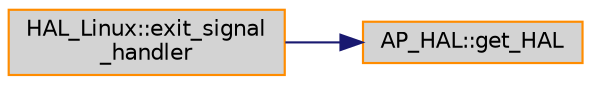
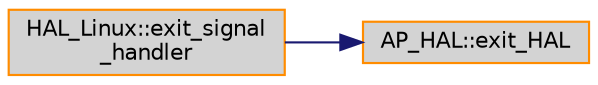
node "AP_HAL::get_HAL": label "AP_HAL::get_HAL" -> "AP_HAL::exit_HAL"
